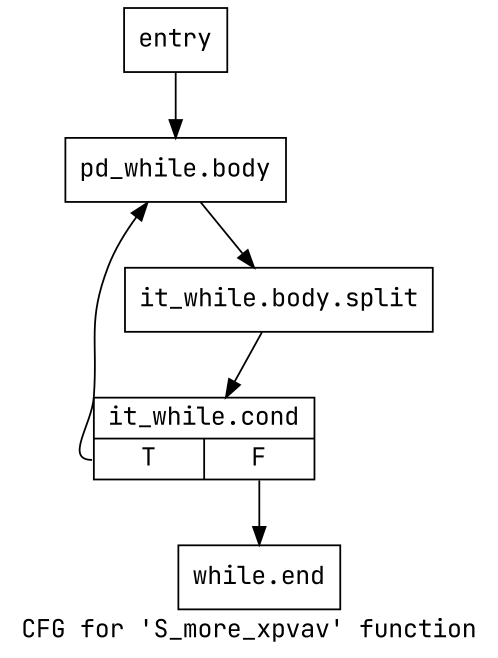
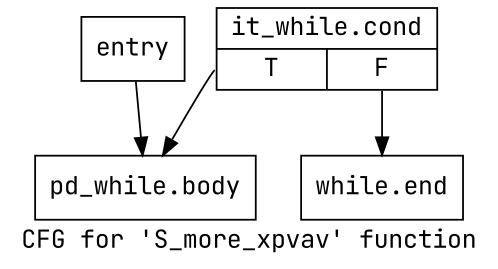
node "it_while.body.split": removed
